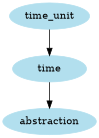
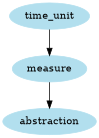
node "time": label "time" -> "measure"
